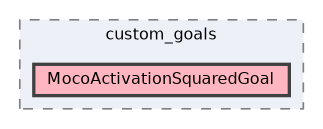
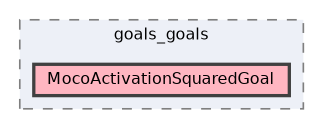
cluster "custom_goals": label "custom_goals" -> "goals_goals"
